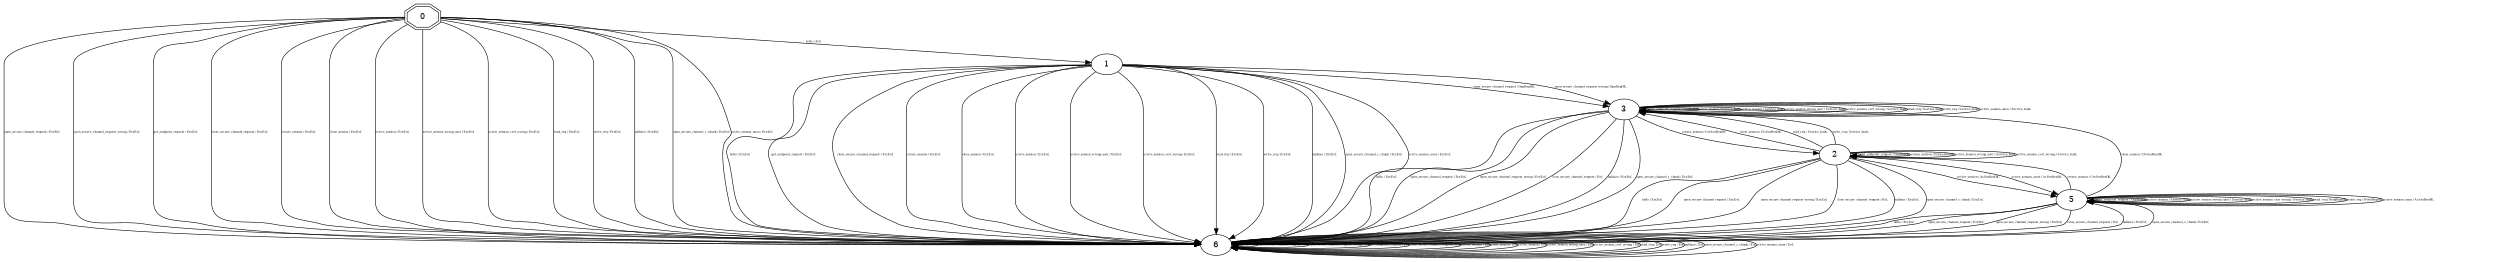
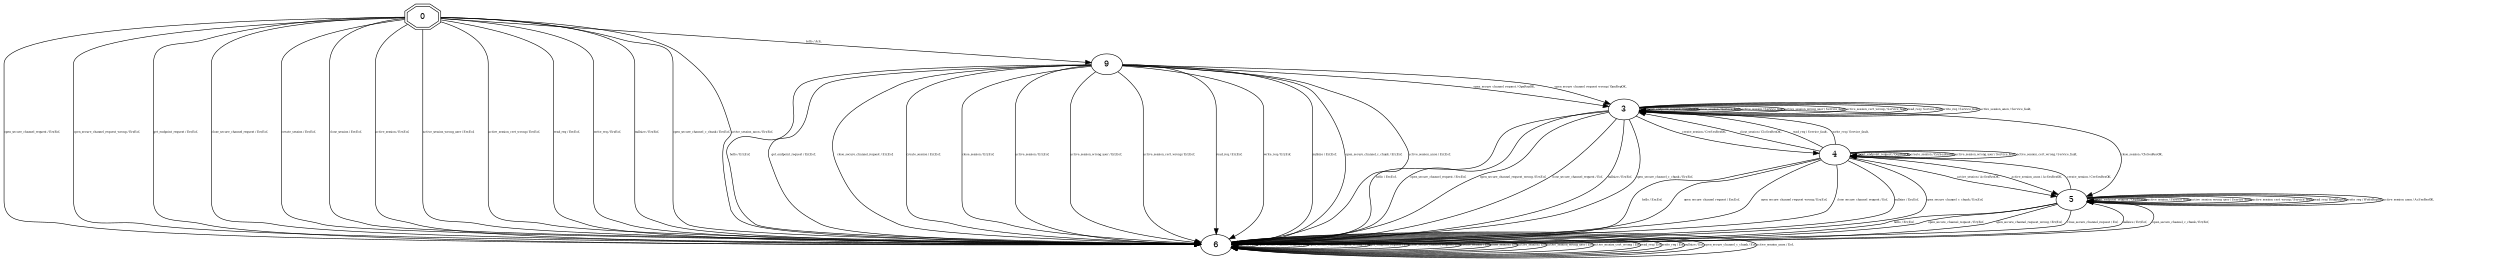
node "1": label "1" -> "9"
edge "5" -> "3": reversed
node "2": label "2" -> "4"
